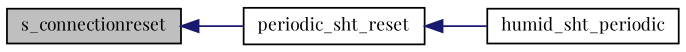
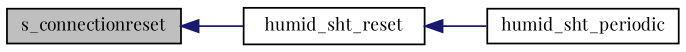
node "periodic_sht_reset": label "periodic_sht_reset" -> "humid_sht_reset"
